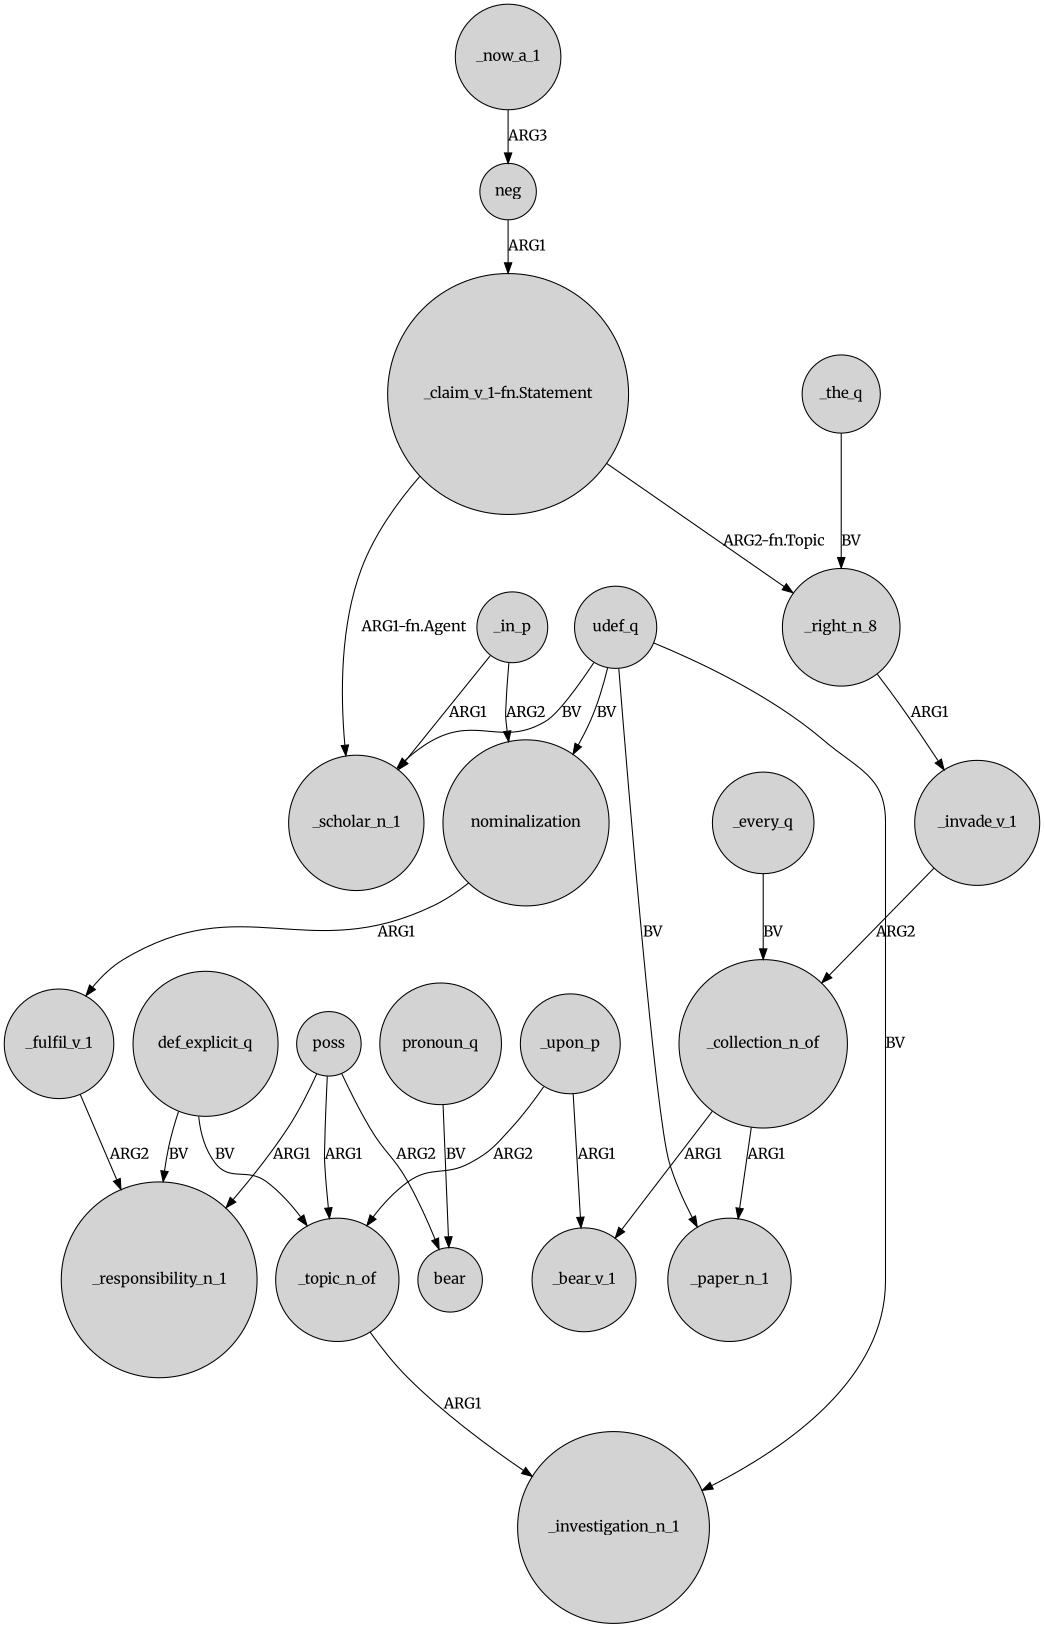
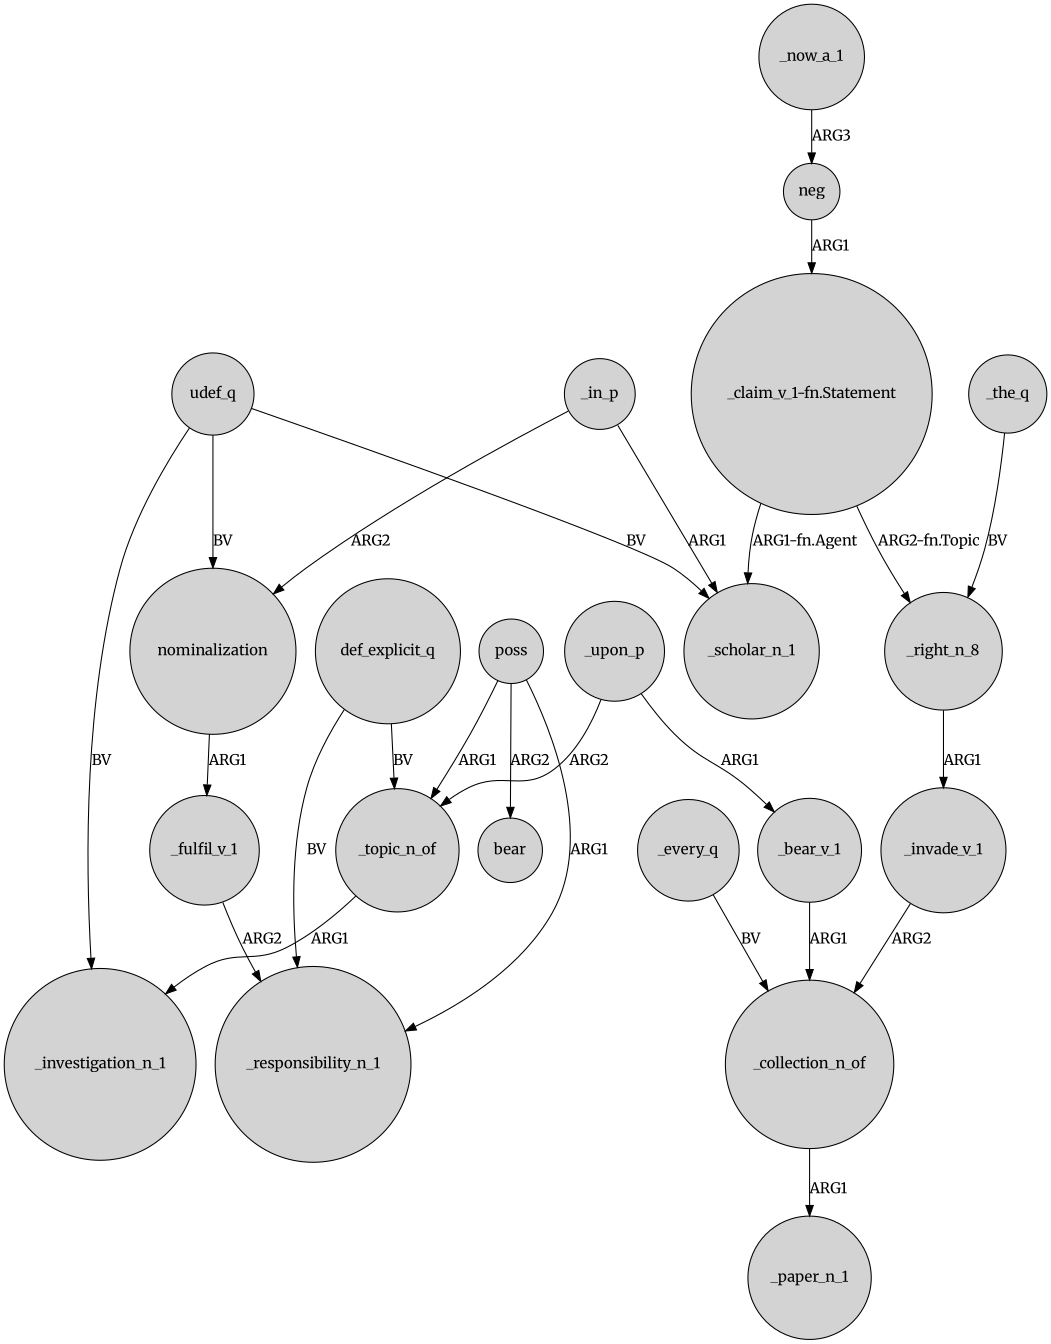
edge "udef_q" -> "_paper_n_1": removed, label "BV"
node "pronoun_q": removed
edge "_collection_n_of" -> "_bear_v_1": reversed
